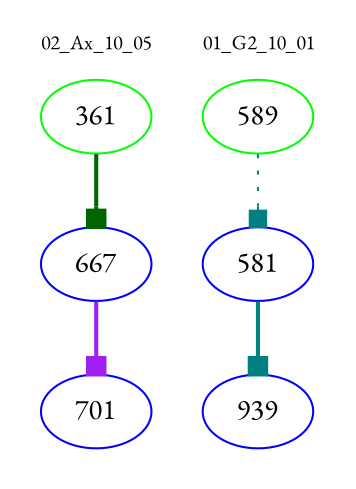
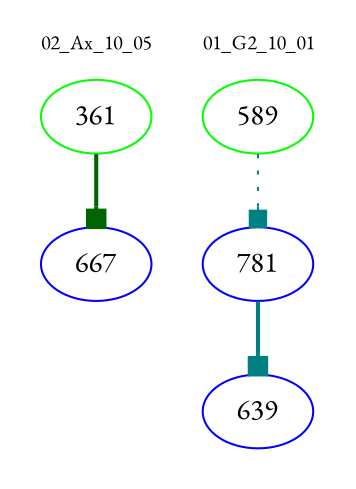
node "581": label "581" -> "781"
node "701": removed
node "939": label "939" -> "639"
